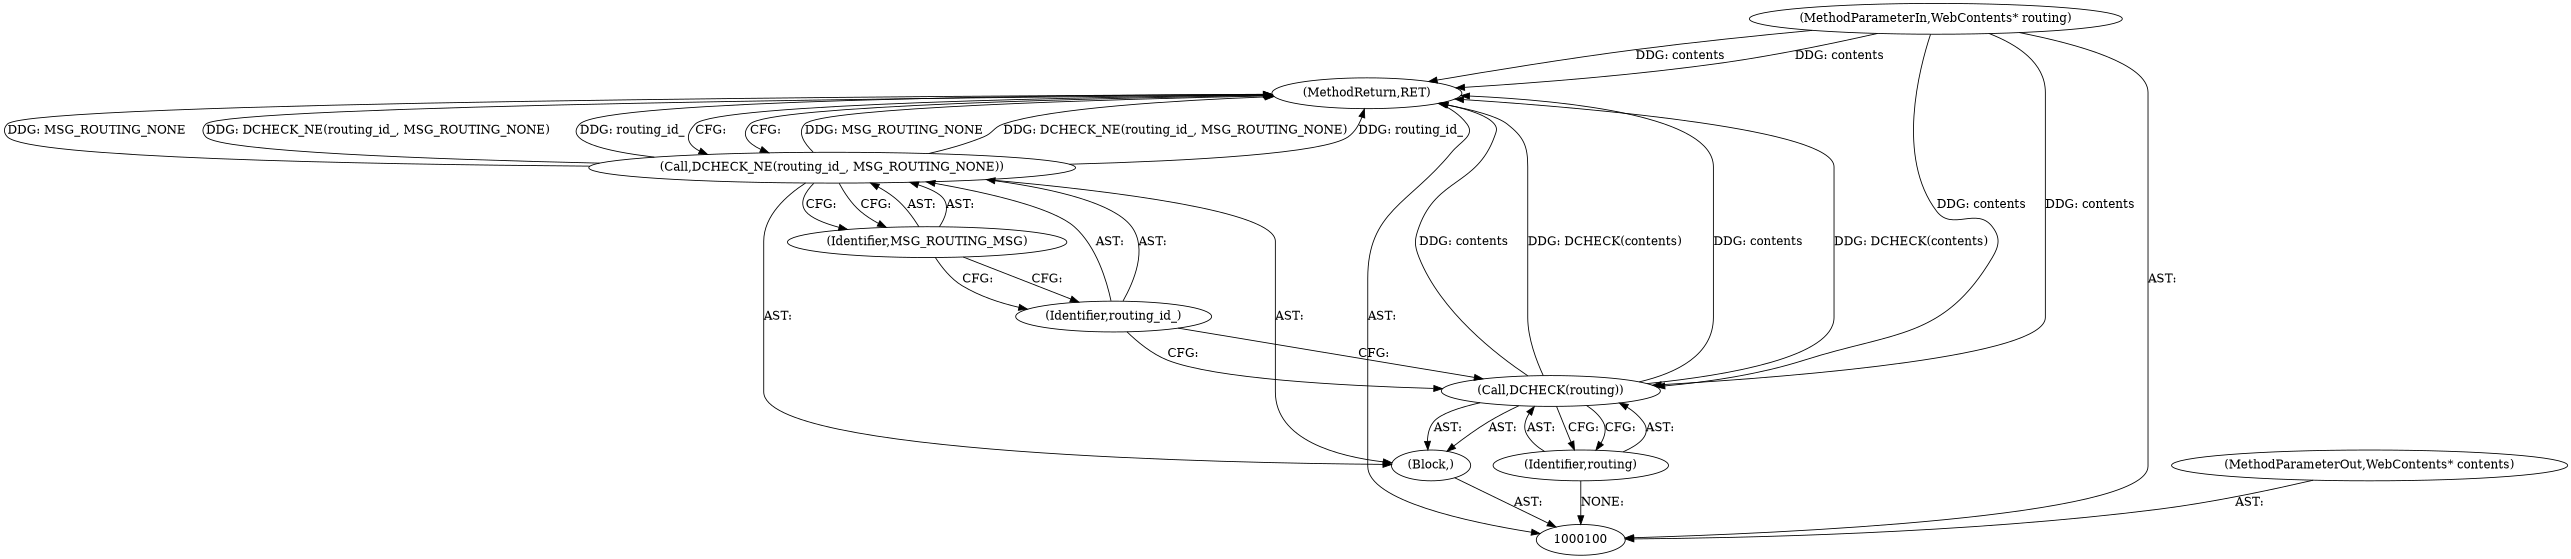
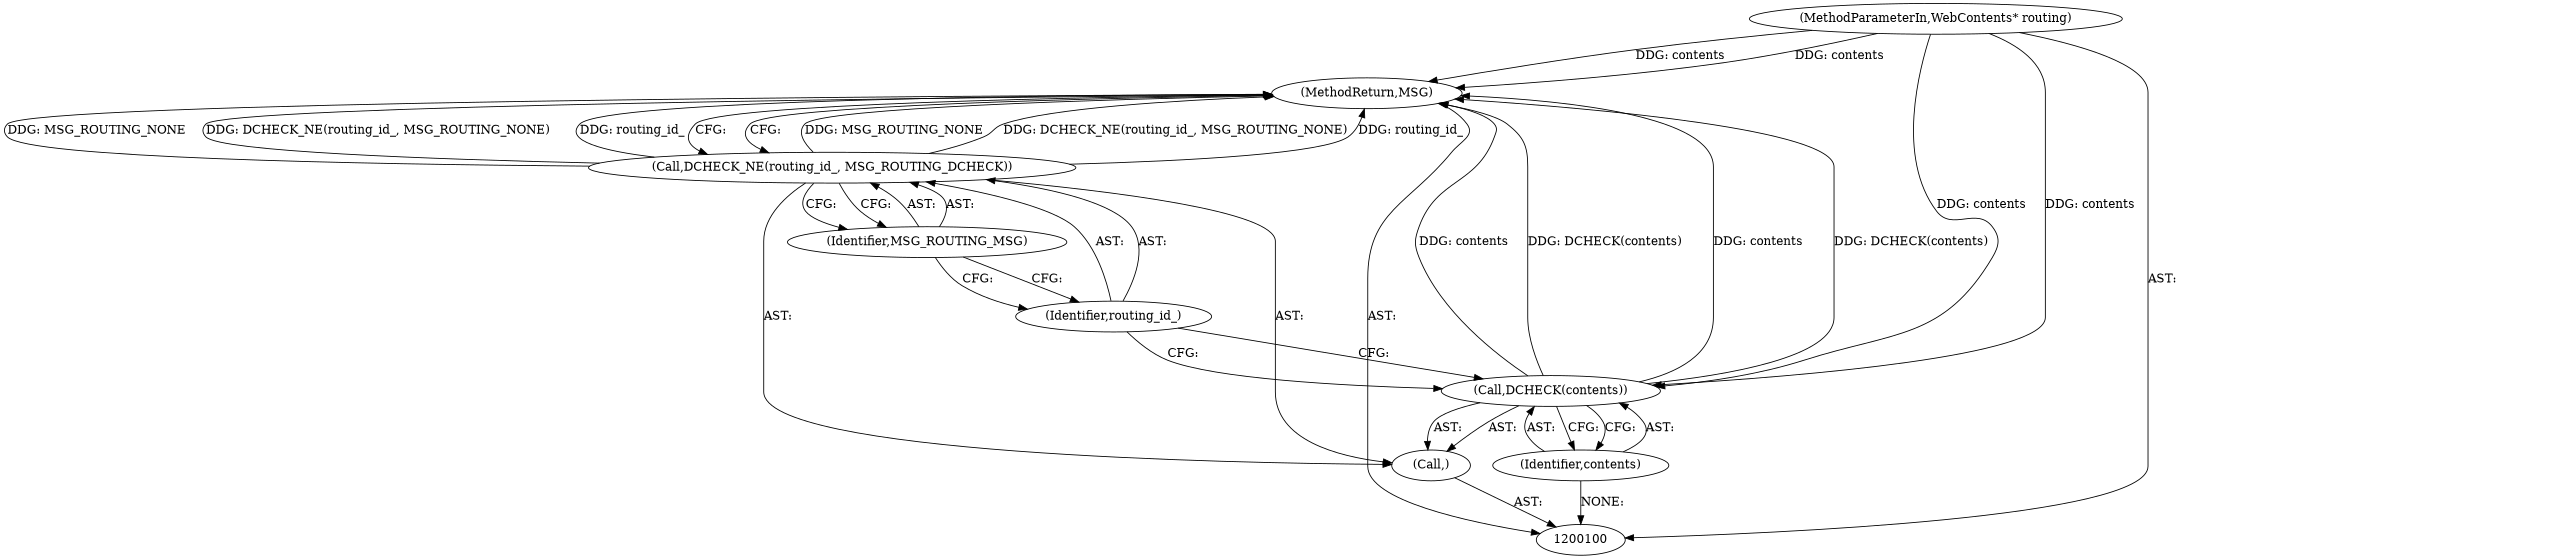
node "(MethodReturn,RET)": label "(MethodReturn,RET)" -> "(MethodReturn,MSG)"
node "(Call,DCHECK_NE(routing_id_, MSG_ROUTING_NONE))": label "(Call,DCHECK_NE(routing_id_, MSG_ROUTING_NONE))" -> "(Call,DCHECK_NE(routing_id_, MSG_ROUTING_DCHECK))"
node "(Call,DCHECK(routing))": label "(Call,DCHECK(routing))" -> "(Call,DCHECK(contents))"
node "(Block,)": label "(Block,)" -> "(Call,)"
node "(Identifier,routing)": label "(Identifier,routing)" -> "(Identifier,contents)"
node "(MethodParameterOut,WebContents* contents)": removed
node "1000100": label "1000100" -> "1200100"
